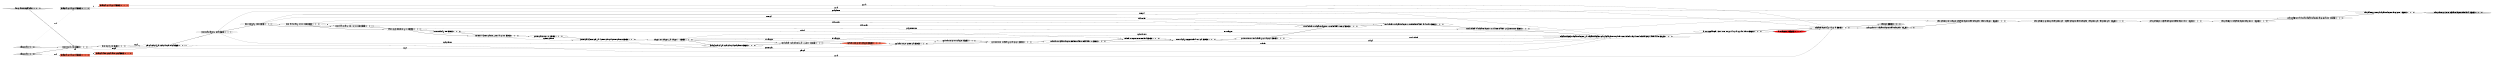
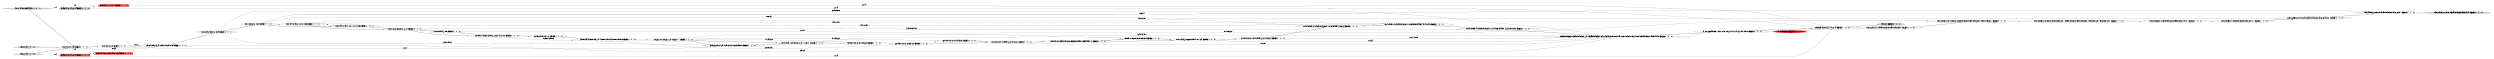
edge "testAnalyzeWithDuplicateProperty['0', '0', '1']" -> "@Injectable Analyzer analyzer@@@2@@@['0', '0', '1']": added, label "true"
edge "testAnalyze['0', '1', '0']" -> "@Injectable Analyzer analyzer@@@2@@@['0', '1', '0']": now "testAnalyzeWithDuplicateProperty['0', '0', '1']" -> "@Injectable Analyzer analyzer@@@2@@@['0', '1', '0']"
node "loadPropertyList.add(columnSeparator)@@@15@@@['1', '1', '1']": fillcolor tomato -> white
